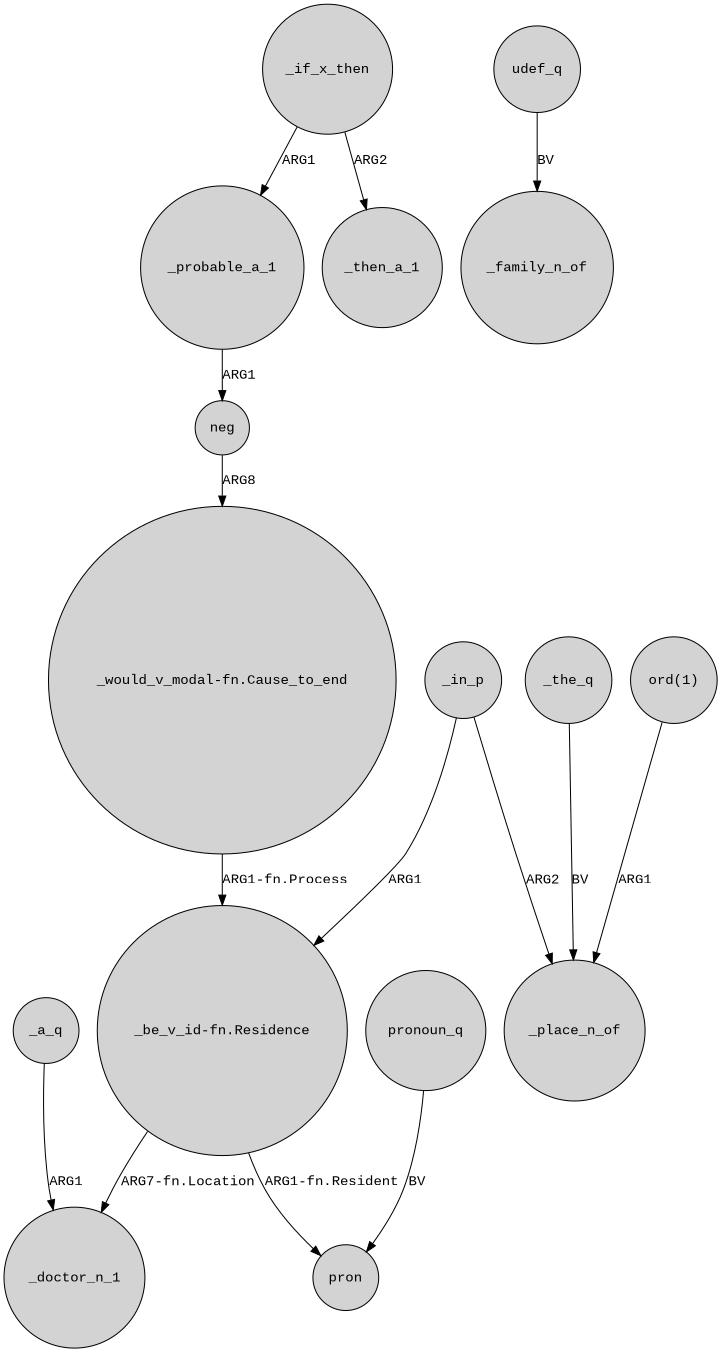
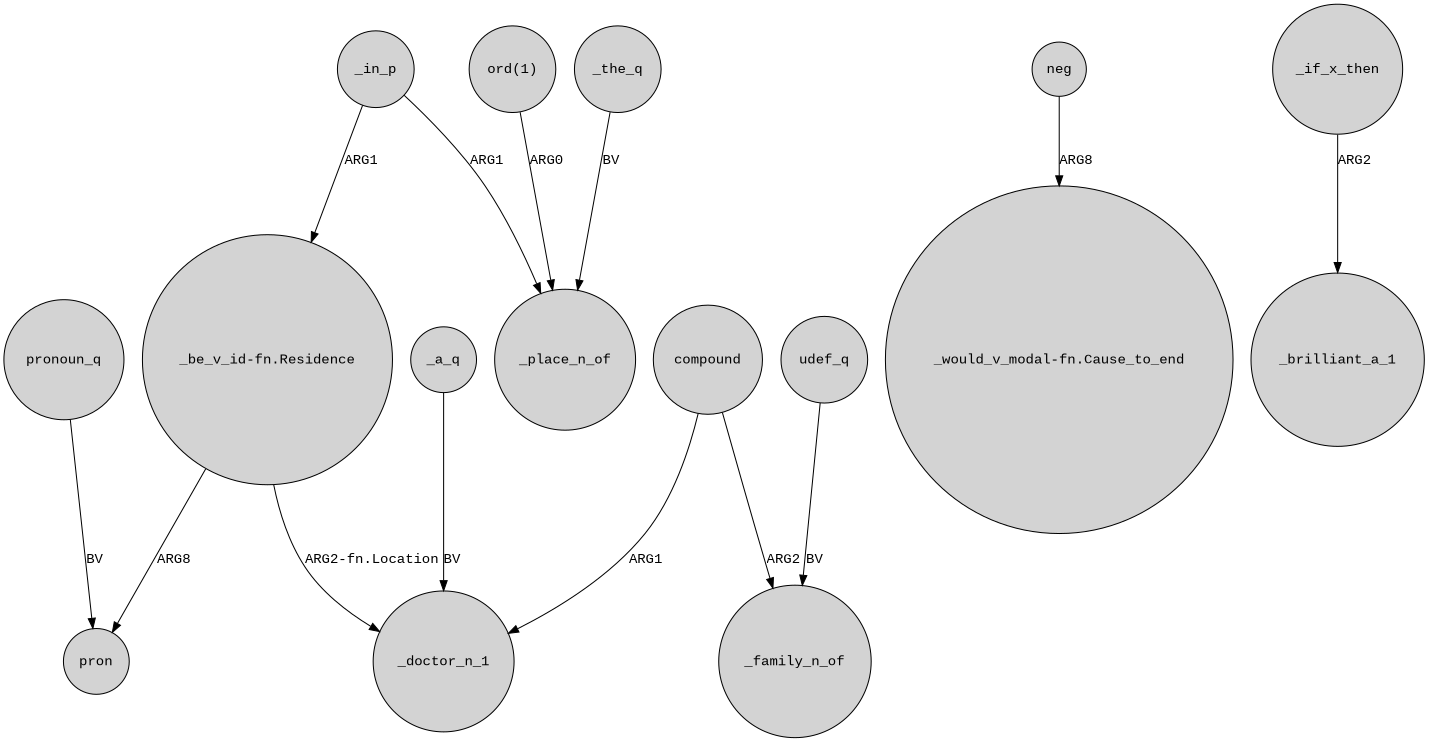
node "_probable_a_1": removed
node "_then_a_1": label "_then_a_1" -> "_brilliant_a_1"
node "compound": added
edge "_would_v_modal-fn.Cause_to_end" -> "_be_v_id-fn.Residence": removed, label "ARG1-fn.Process"
edge "_in_p" -> "_place_n_of": label "ARG2" -> "ARG1"
edge "ord(1)" -> "_place_n_of": label "ARG1" -> "ARG0"
edge "_a_q" -> "_doctor_n_1": label "ARG1" -> "BV"
edge "_be_v_id-fn.Residence" -> "_doctor_n_1": label "ARG7-fn.Location" -> "ARG2-fn.Location"
edge "_be_v_id-fn.Residence" -> "pron": label "ARG1-fn.Resident" -> "ARG8"
